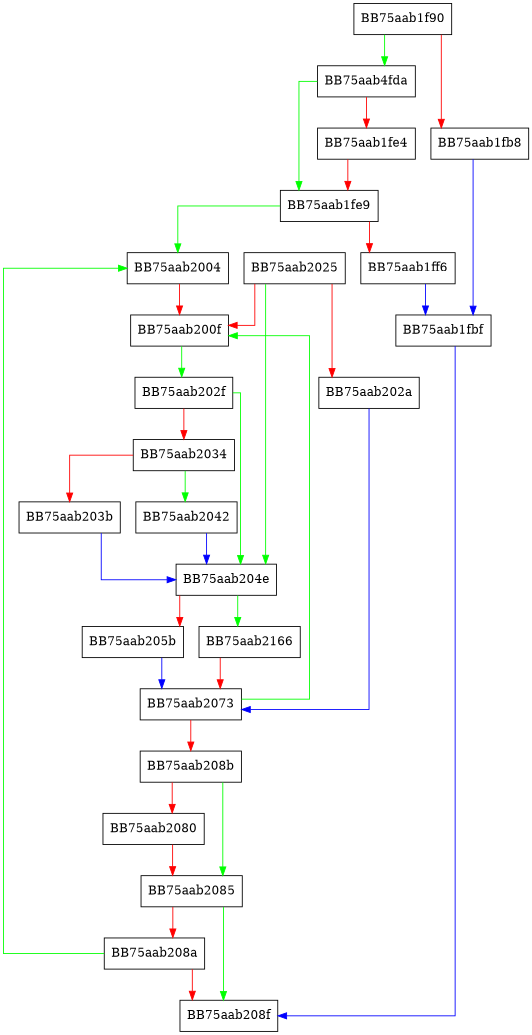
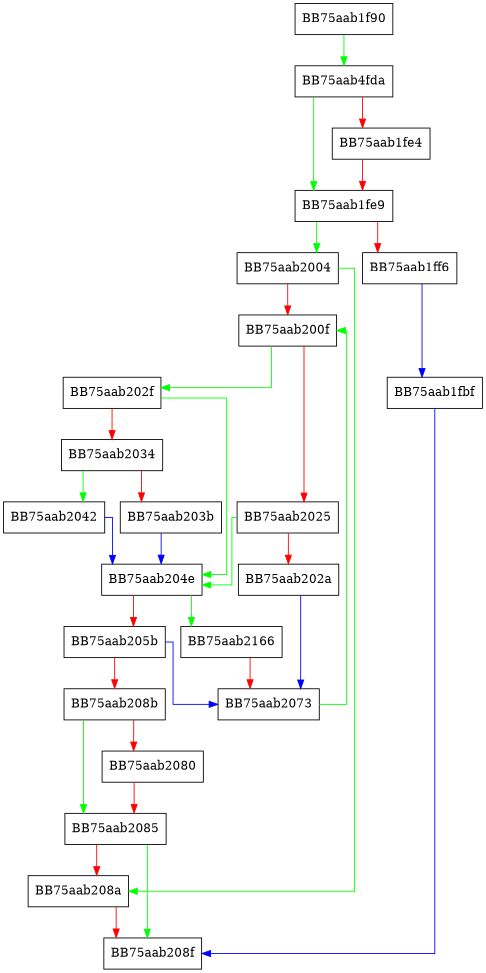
node "BB75aab1fb8": removed
edge "BB75aab2025" -> "BB75aab200f": reversed
edge "BB75aab208a" -> "BB75aab2004": reversed
edge "BB75aab2073" -> "BB75aab208b": now "BB75aab205b" -> "BB75aab208b"
